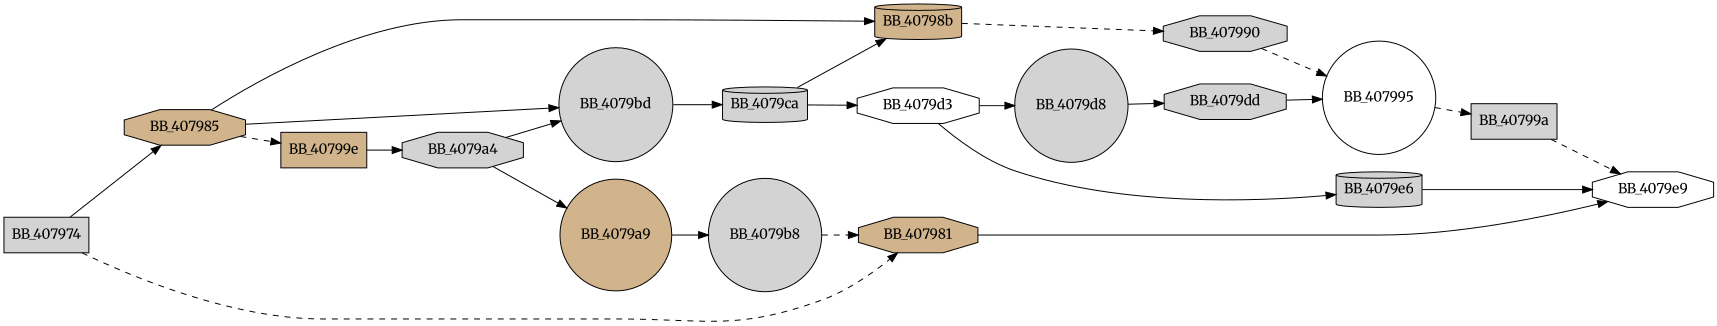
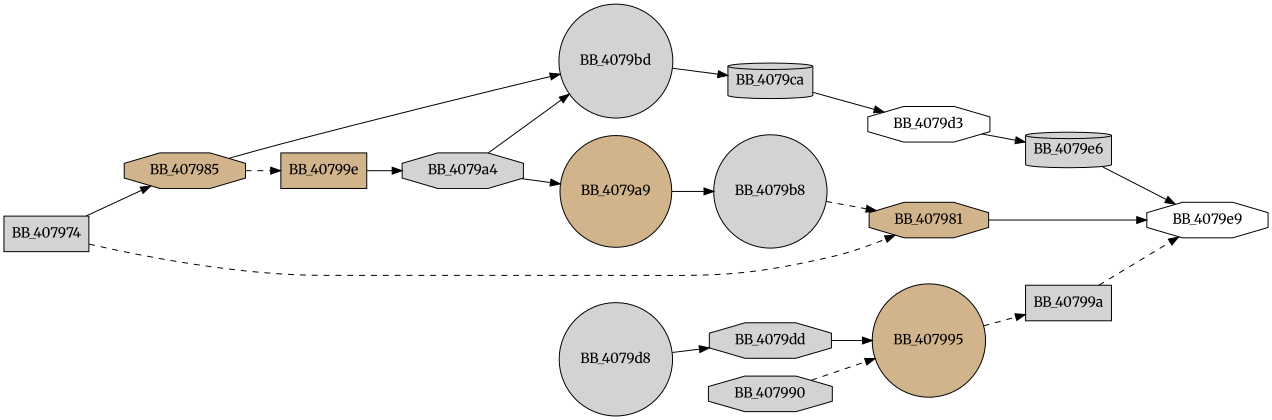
node "BB_40798b": removed
node "BB_407995": fillcolor white -> tan
edge "BB_4079d3" -> "BB_4079d8": removed
